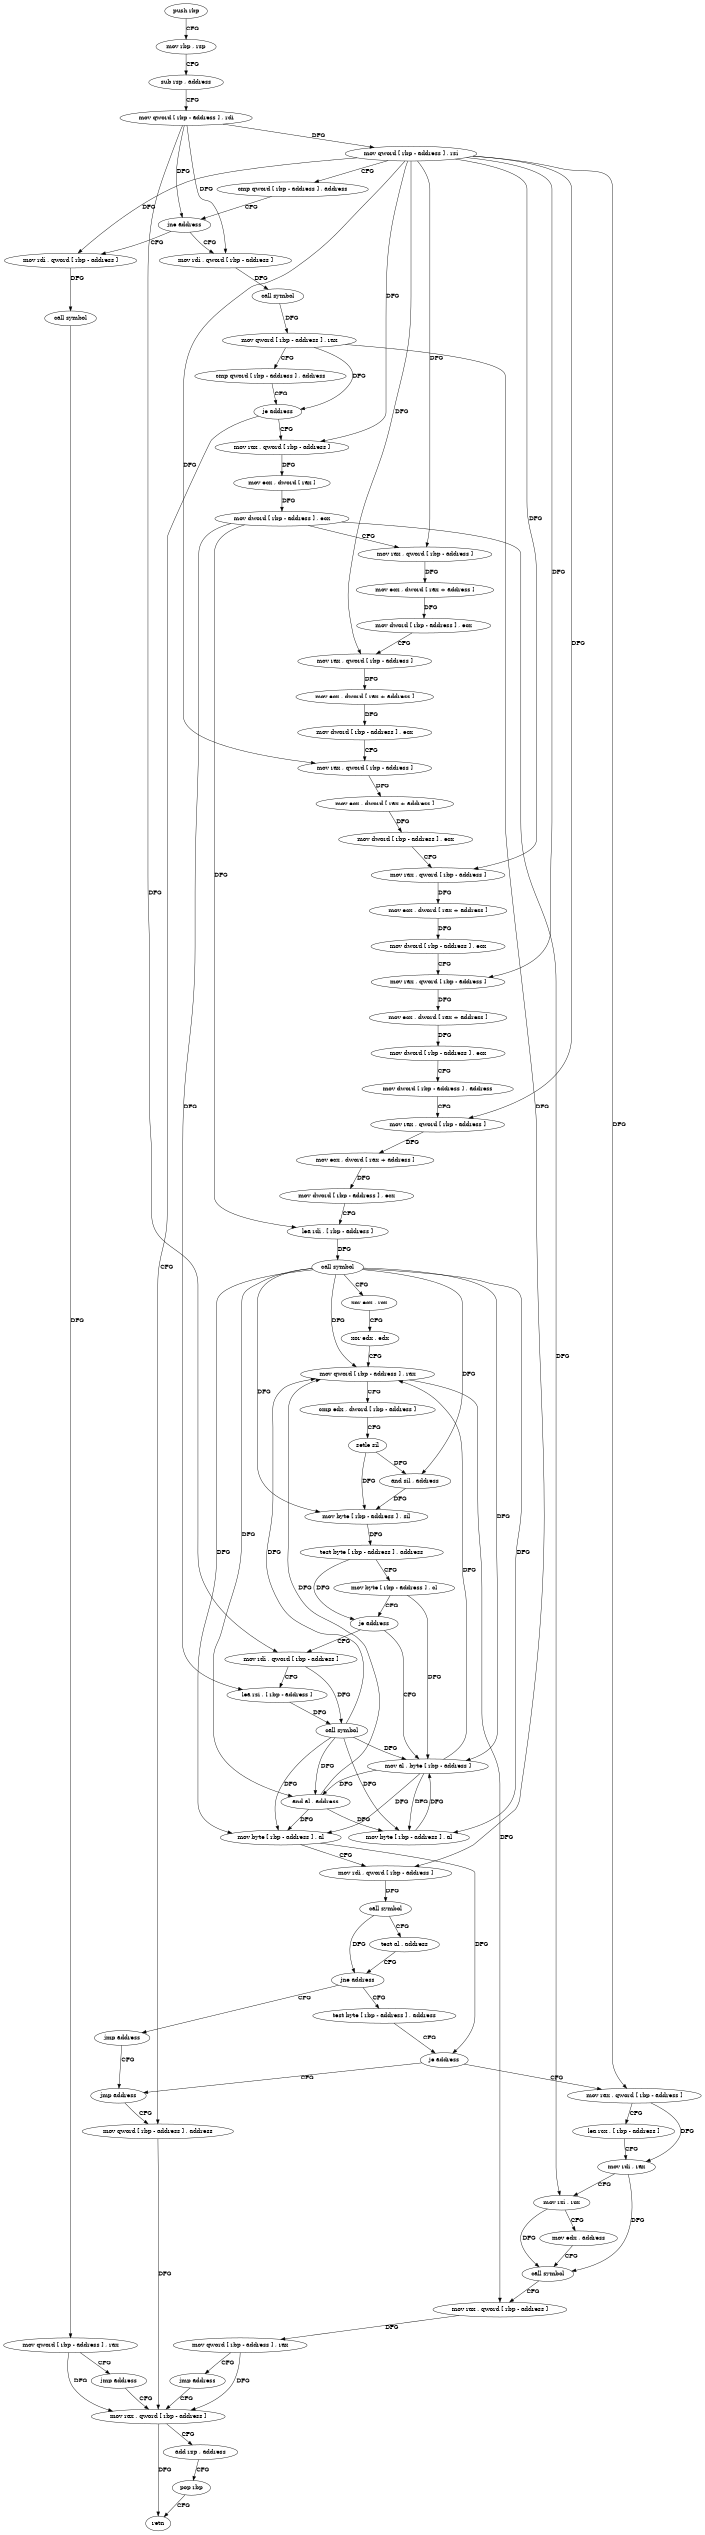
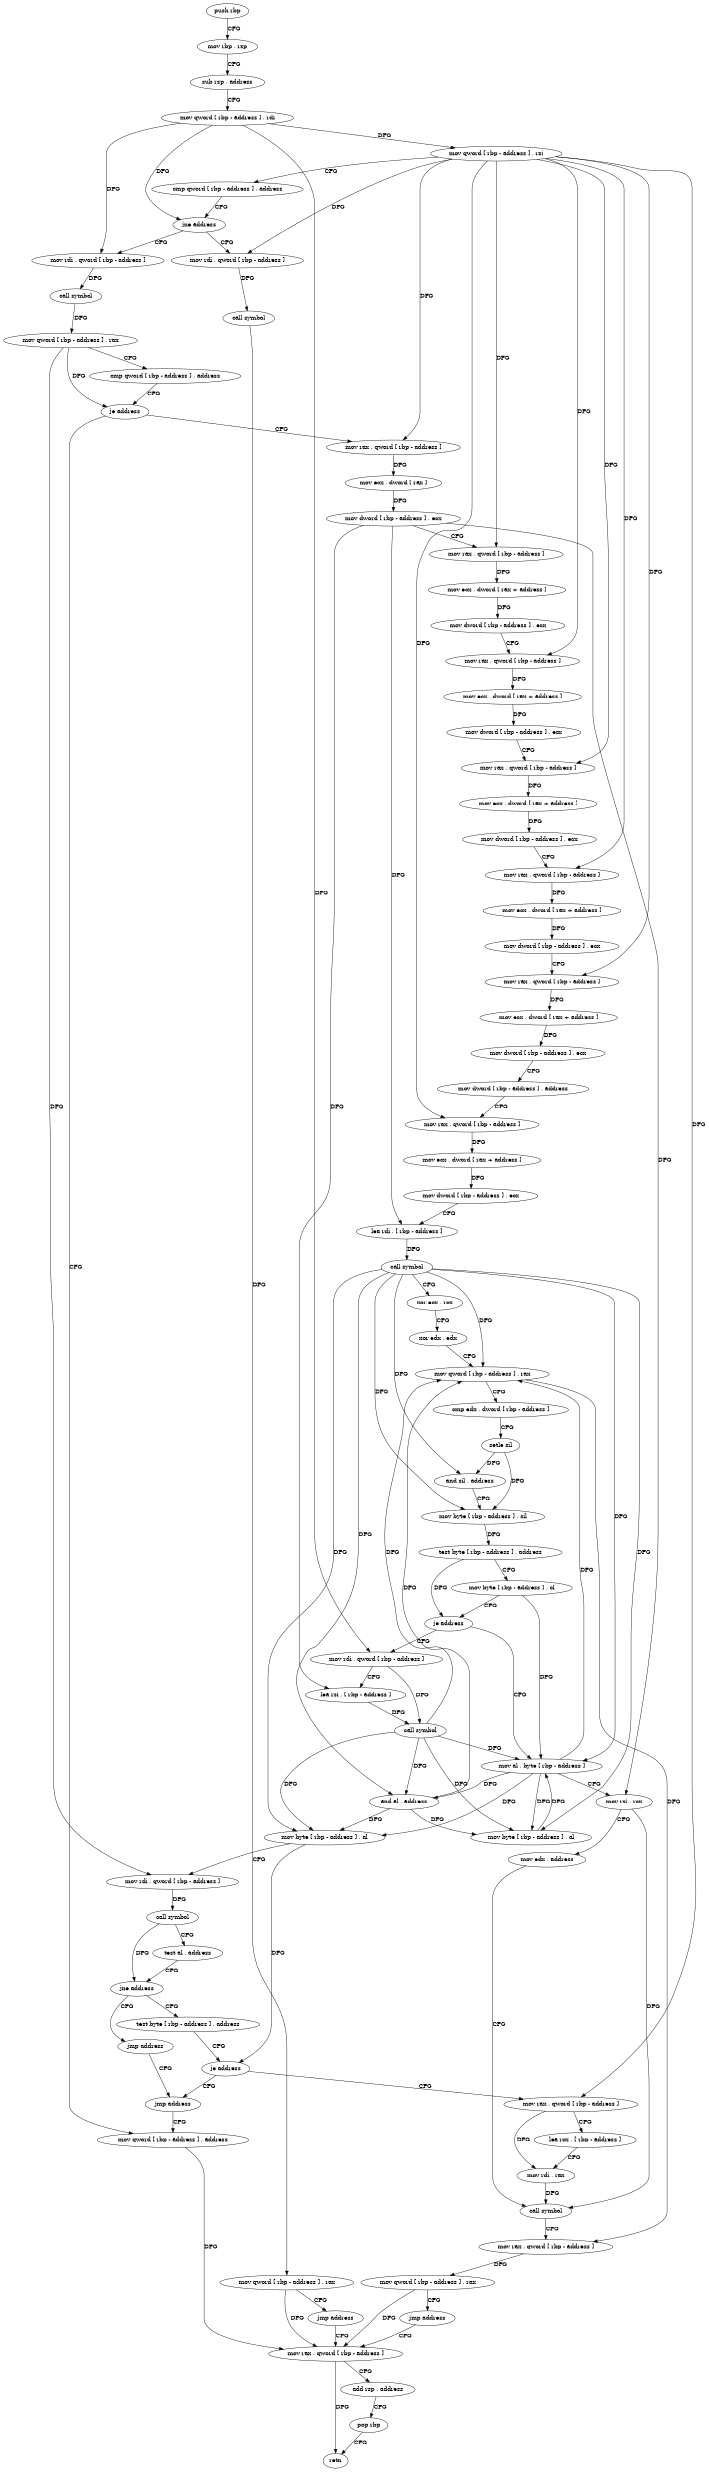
edge "and sil , address" -> "mov byte [ rbp - address ] , sil": label "DFG" -> "CFG"
edge "mov rdi , rax" -> "mov rsi , rcx": now "mov al , byte [ rbp - address ]" -> "mov rsi , rcx"
